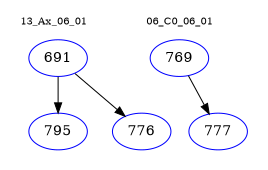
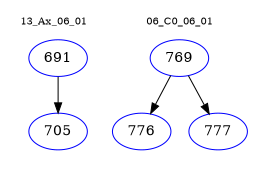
edge "691" -> "776": now "769" -> "776"
node "795": label "795" -> "705"
